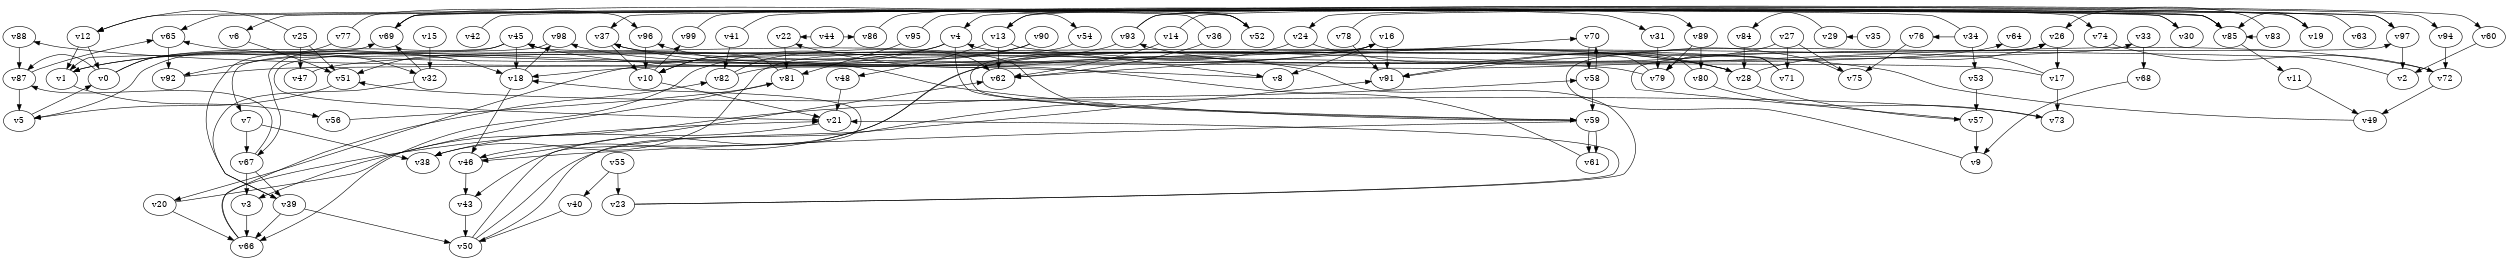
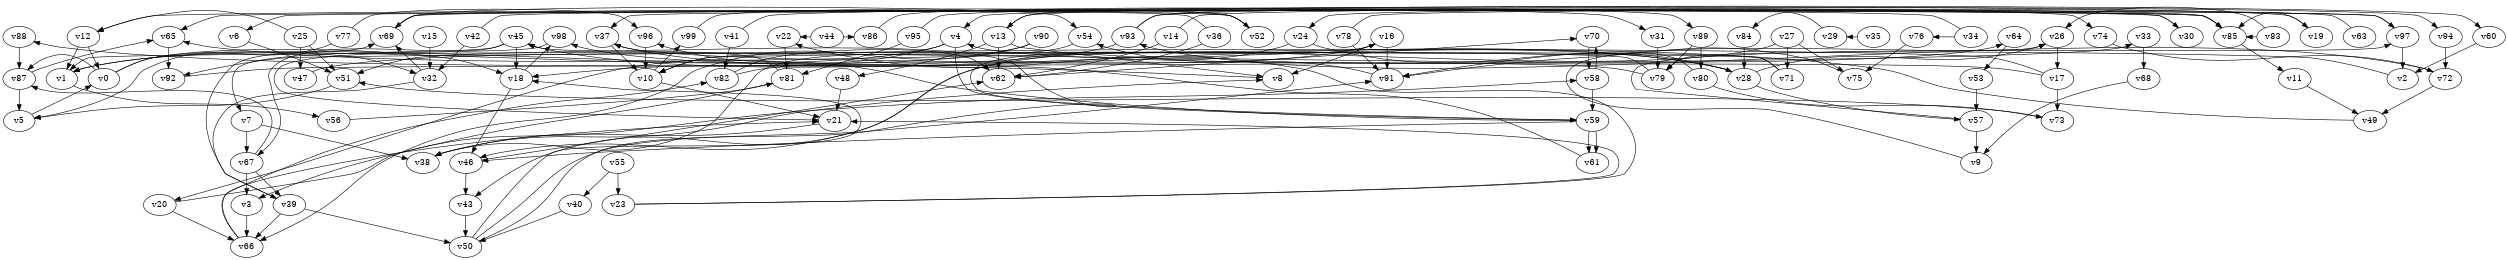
edge "v34" -> "v53": now "v64" -> "v53"
edge "v42" -> "v32": added
edge "v91" -> "v54": added
edge "v38" -> "v8": added
